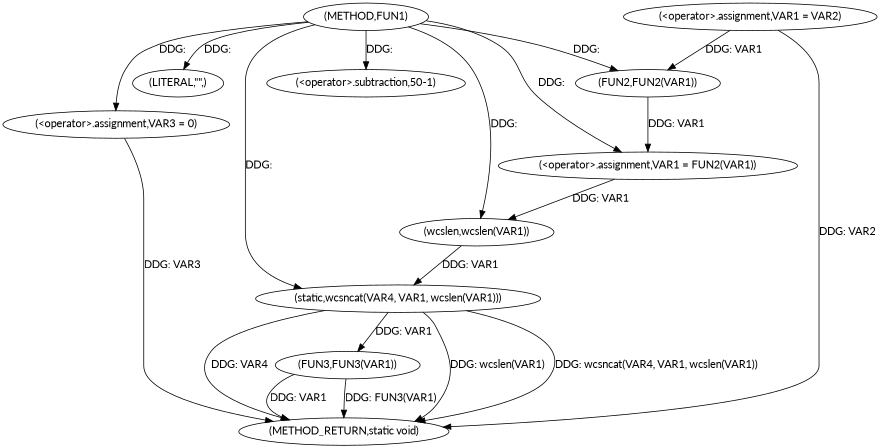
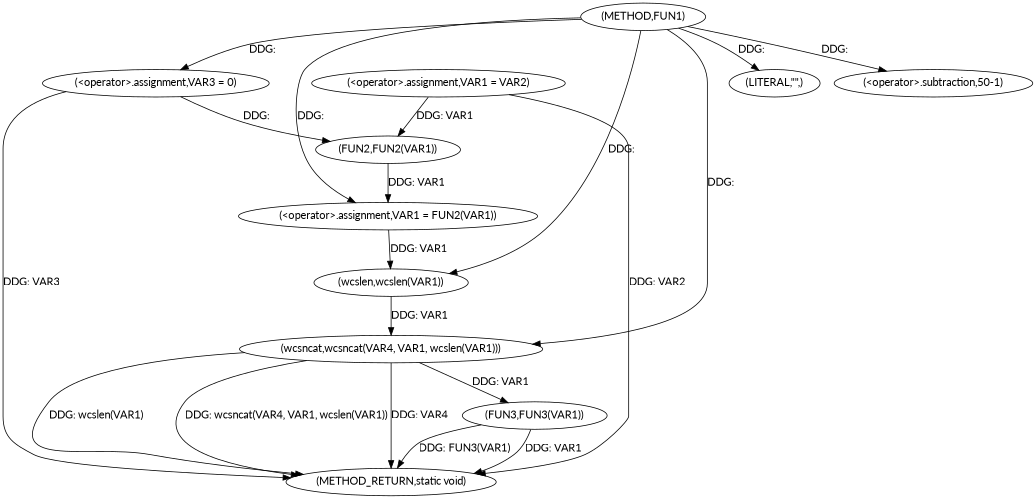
edge "(METHOD,FUN1)" -> "(FUN2,FUN2(VAR1))": now "(<operator>.assignment,VAR3 = 0)" -> "(FUN2,FUN2(VAR1))"
node "(static,wcsncat(VAR4, VAR1, wcslen(VAR1)))": label "(static,wcsncat(VAR4, VAR1, wcslen(VAR1)))" -> "(wcsncat,wcsncat(VAR4, VAR1, wcslen(VAR1)))"
